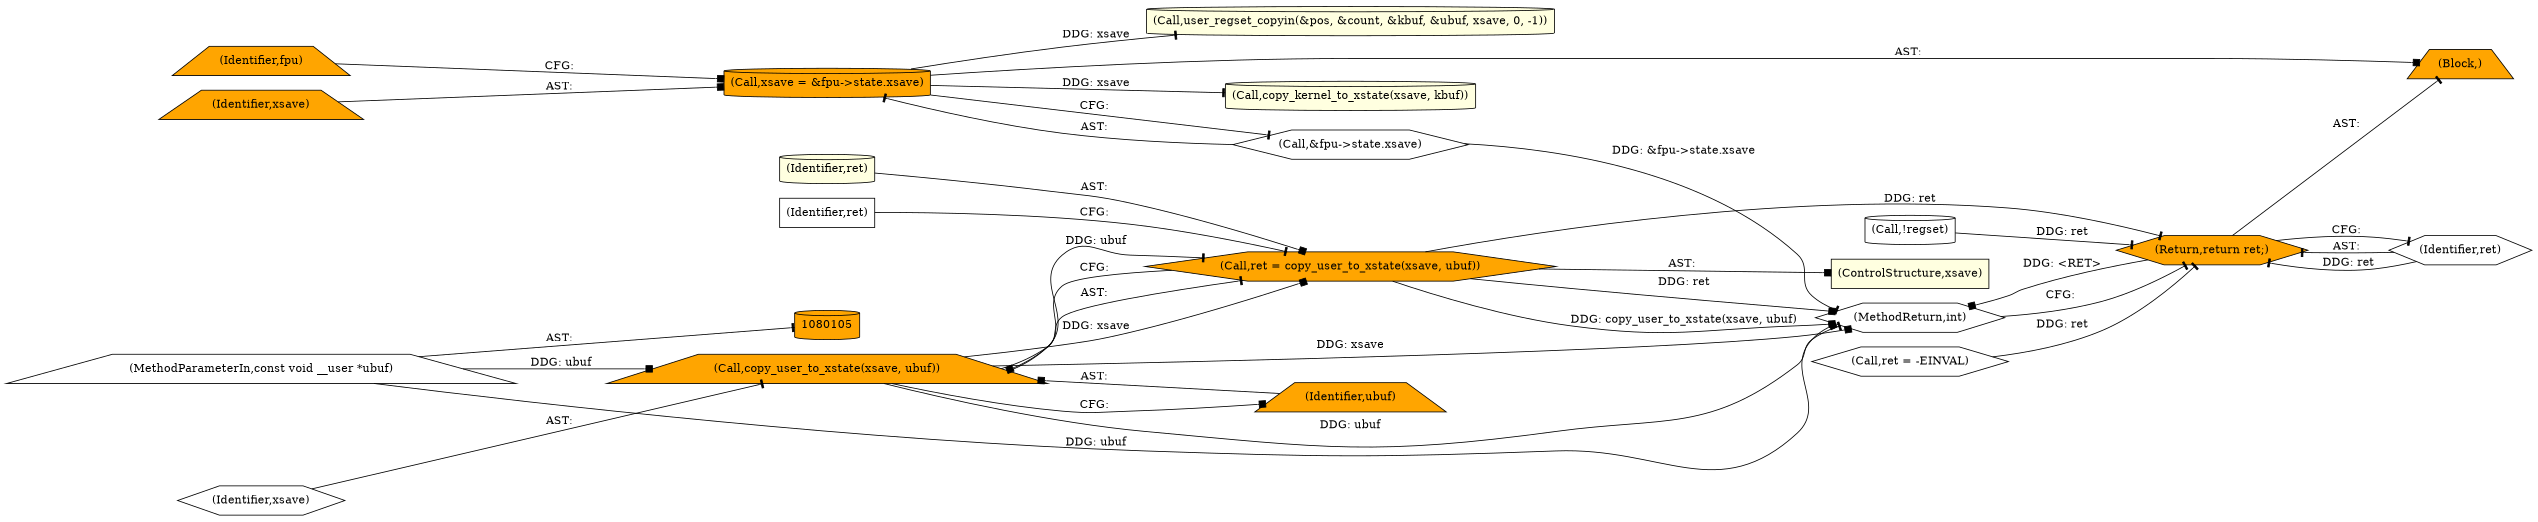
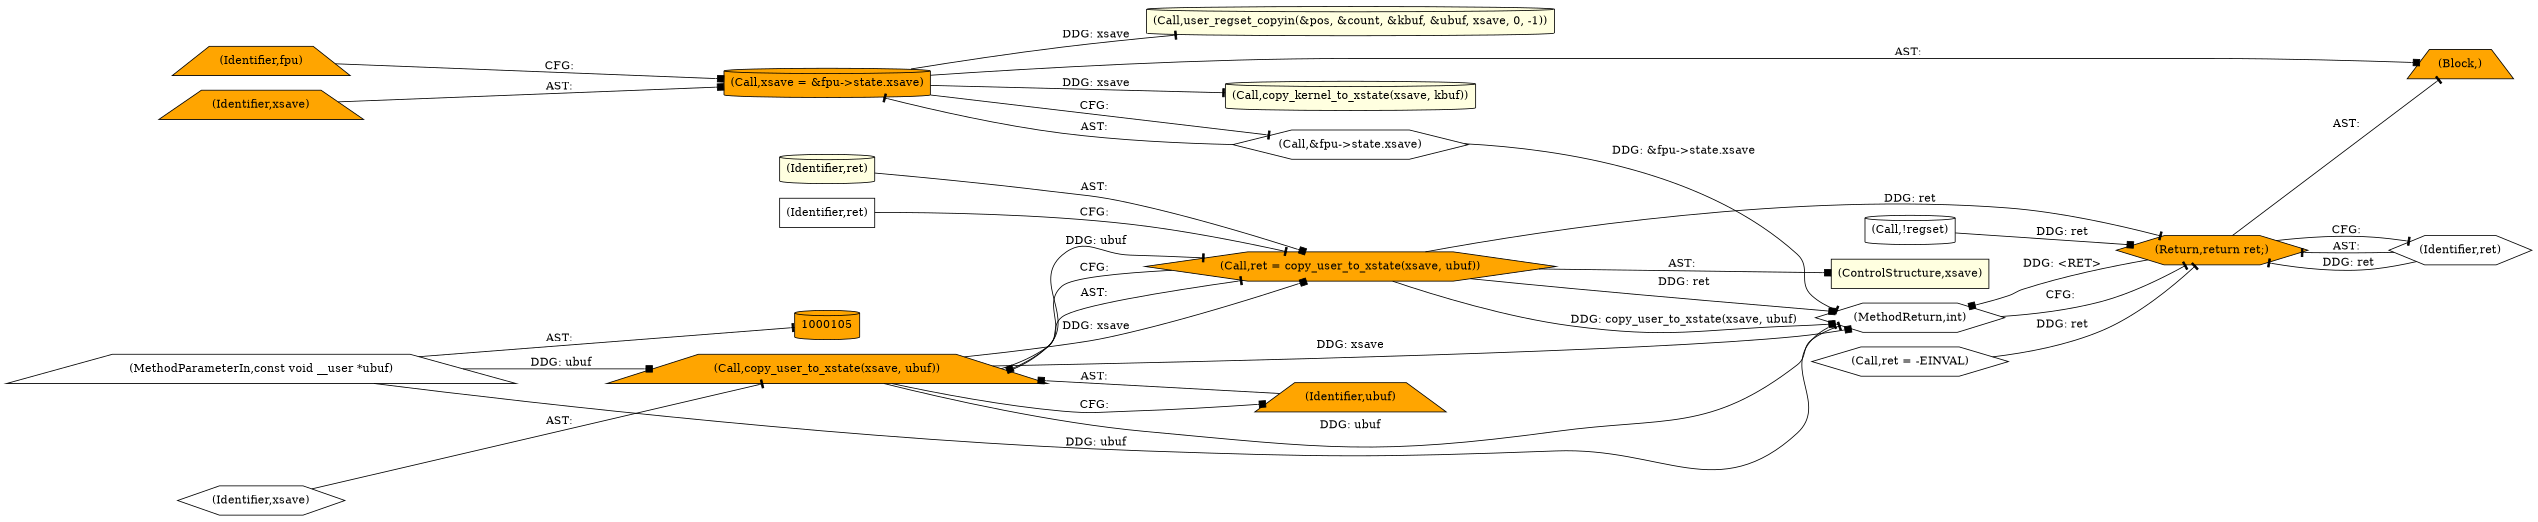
edge "(Call,!regset)" -> "(Return,return ret;)": arrowhead tee -> box
node "1080105": label "1080105" -> "1000105"
edge "(MethodParameterIn,const void __user *ubuf)" -> "(MethodReturn,int)": arrowhead box -> tee
